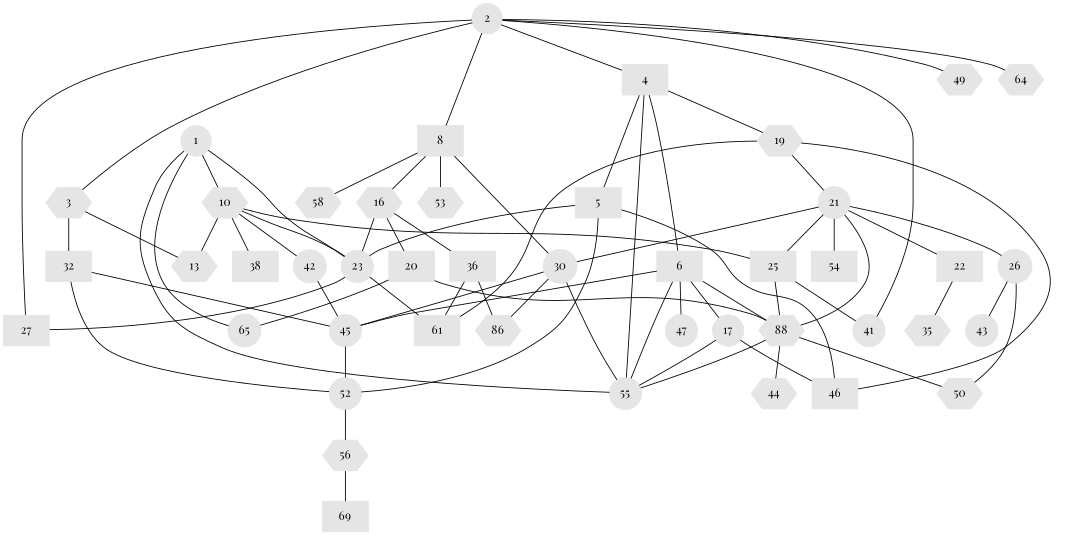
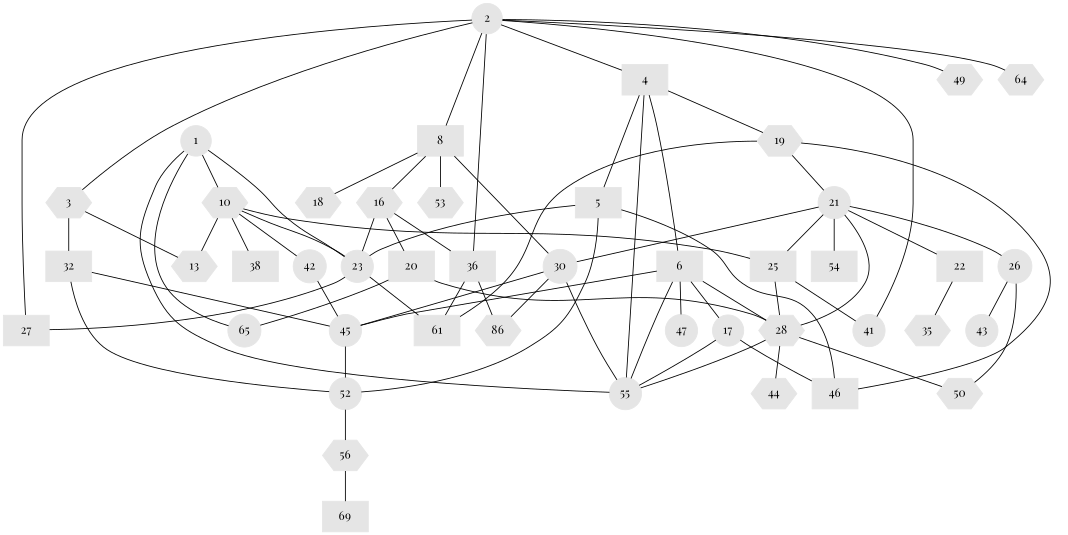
edge "2" -- "36": added
node "58": label "58" -> "18"
node "88": label "88" -> "28"
